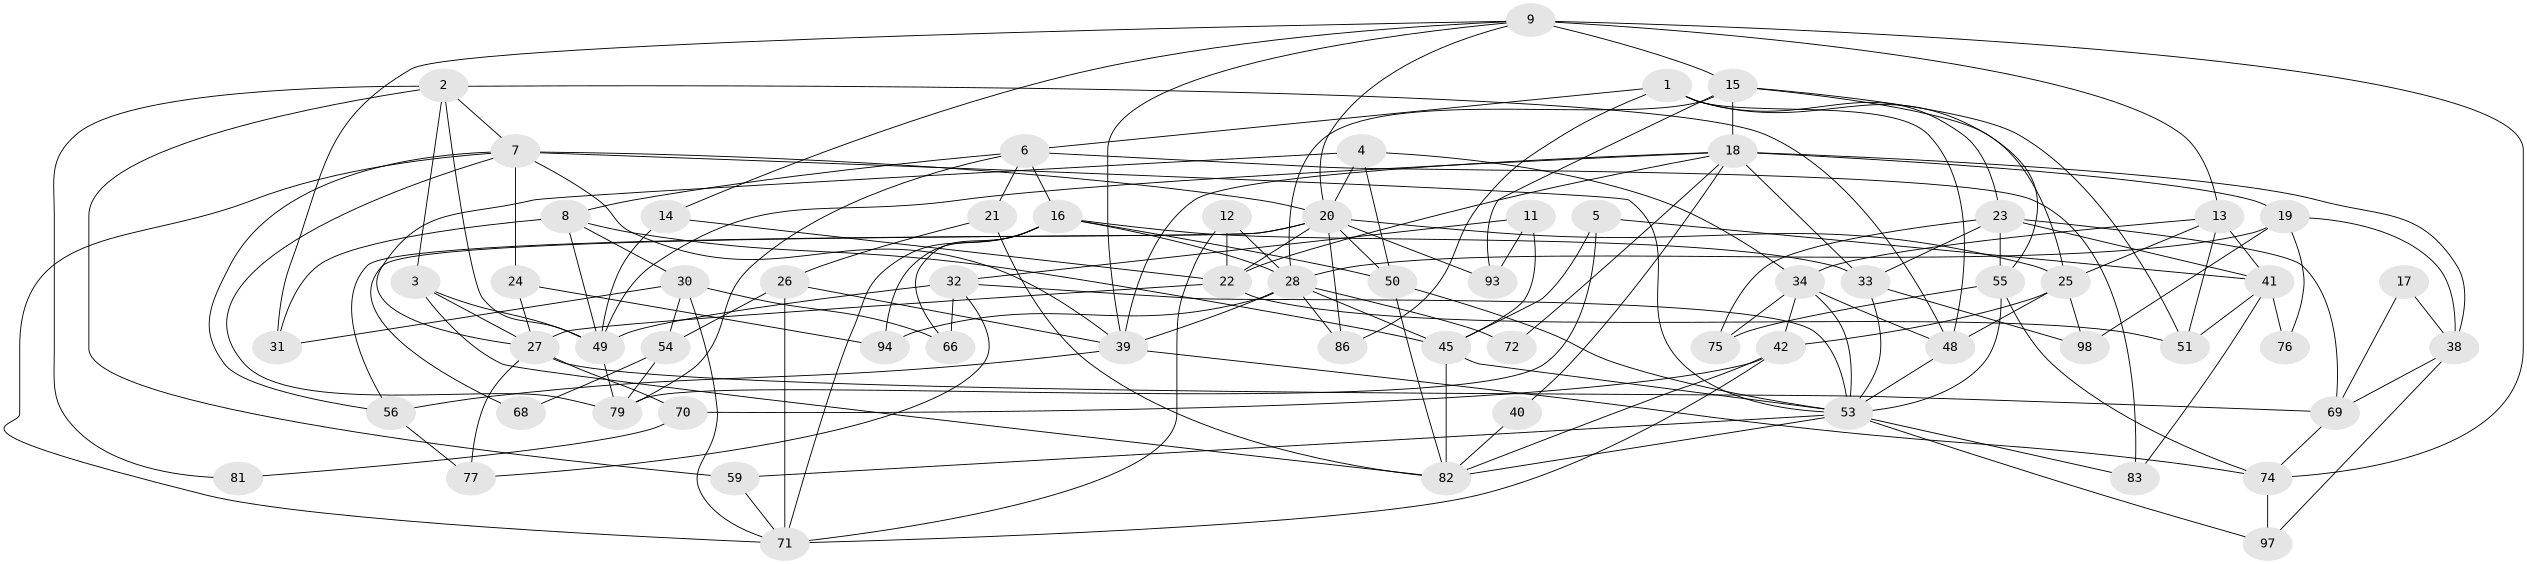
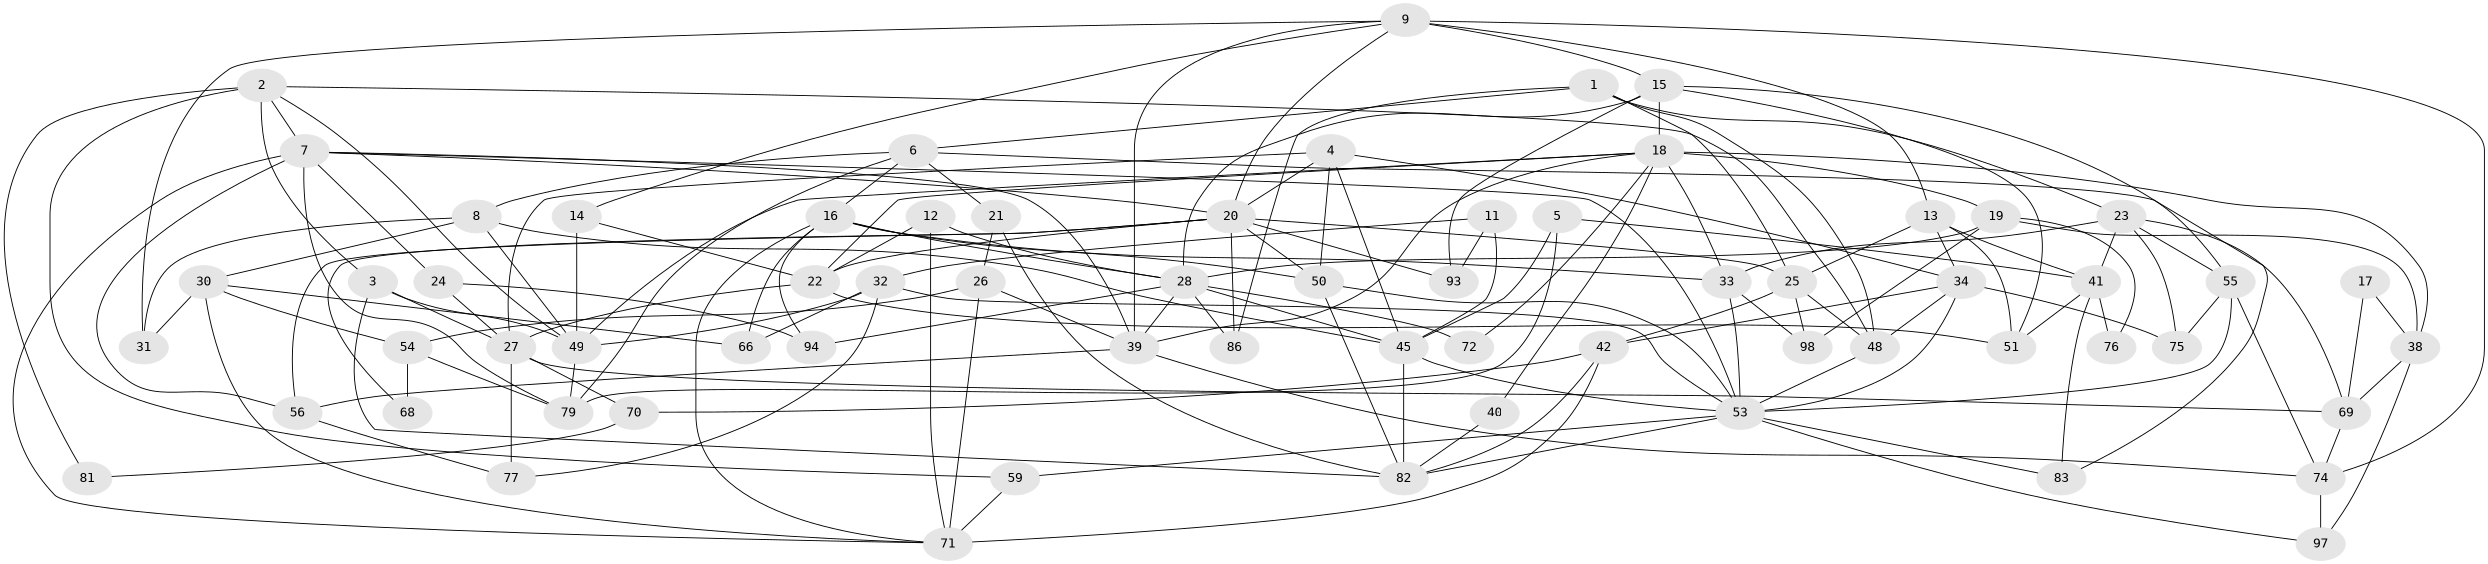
edge "4" -- "45": added
